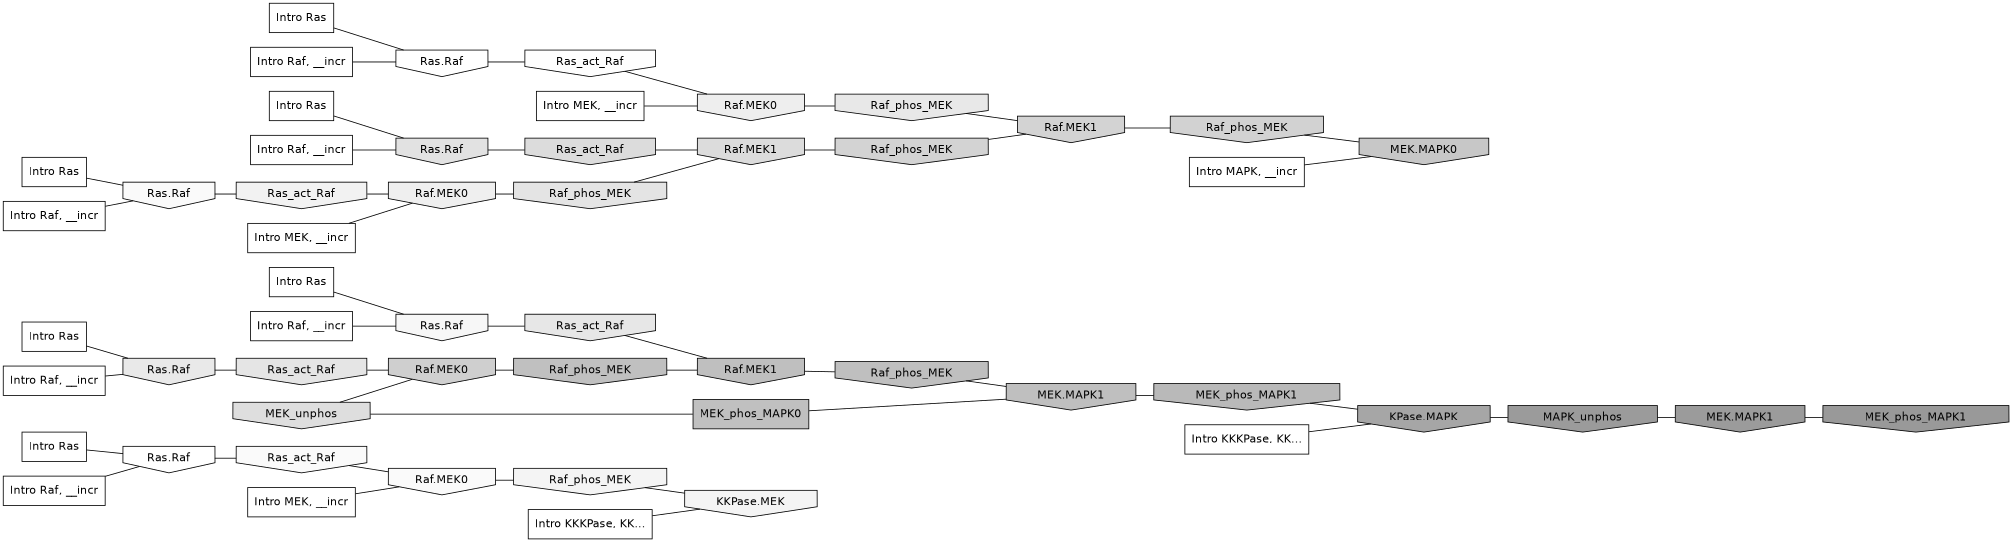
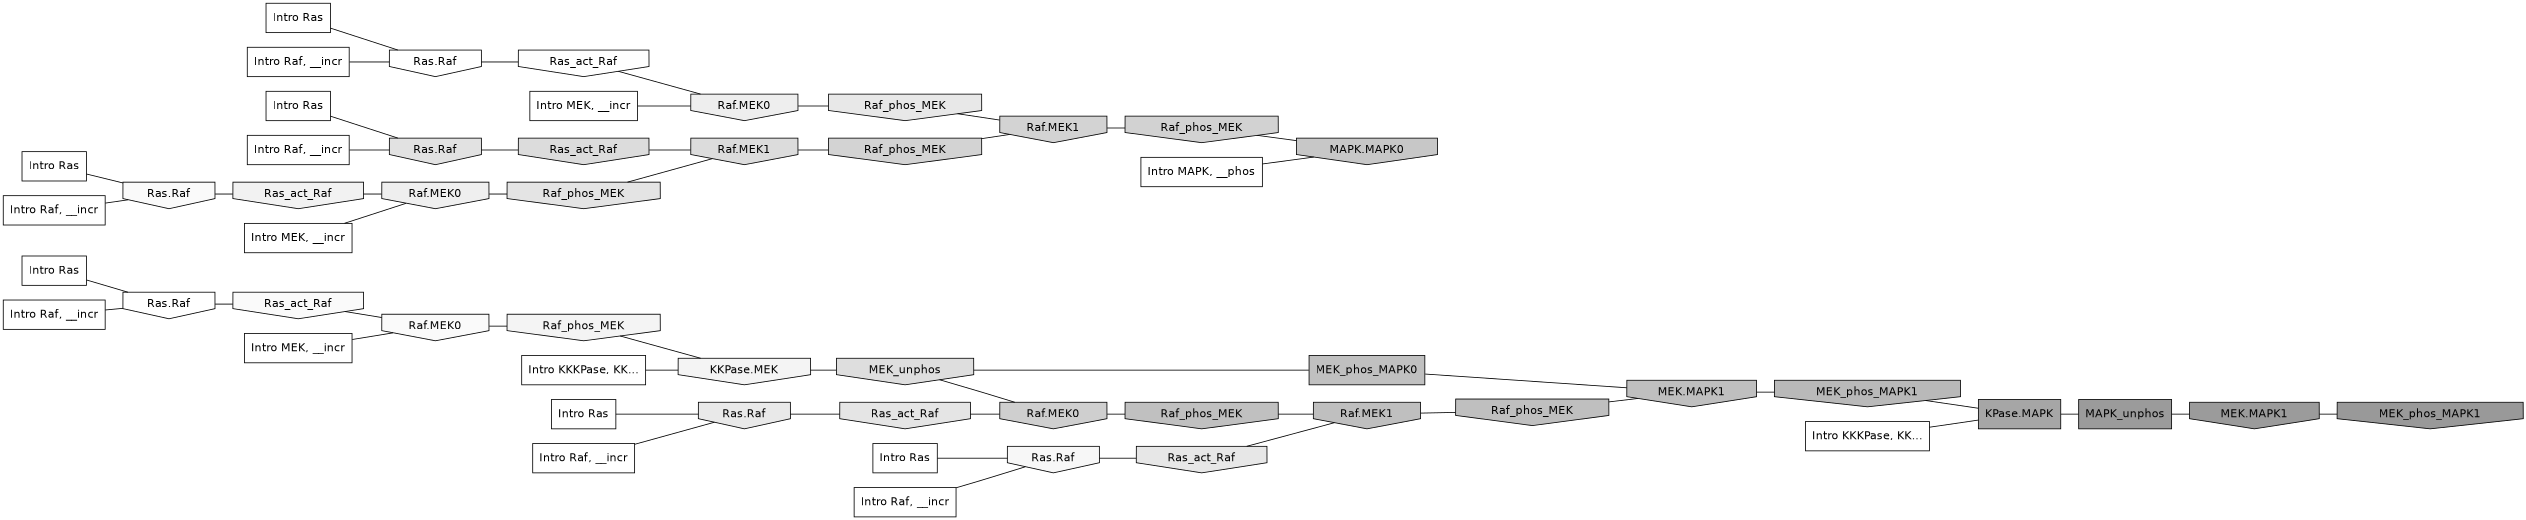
node "MEK.MAPK0": label "MEK.MAPK0" -> "MAPK.MAPK0"
node "Intro MAPK, __incr": label "Intro MAPK, __incr" -> "Intro MAPK, __phos"
edge "KKPase.MEK" -- "MEK_unphos": added
node "KPase.MAPK": shape invhouse -> box
node "MAPK_unphos": shape invhouse -> box
